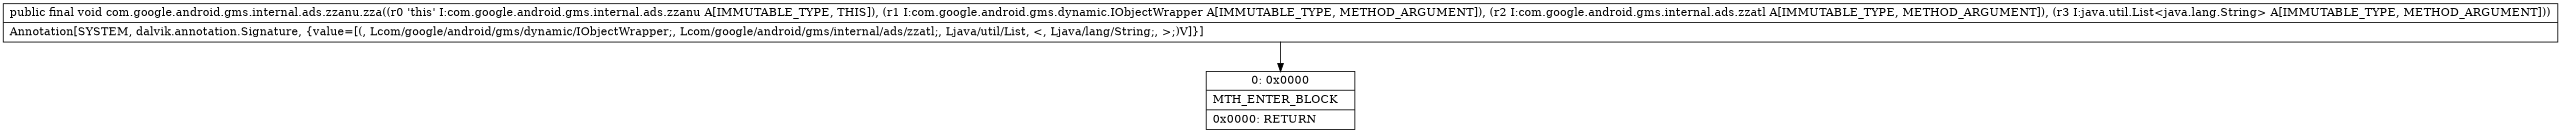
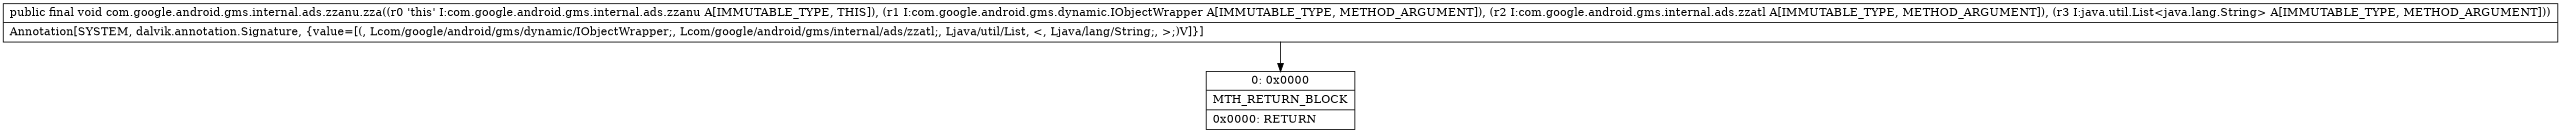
node "0: 0x0000": text "MTH_ENTER_BLOCK" -> "MTH_RETURN_BLOCK"
